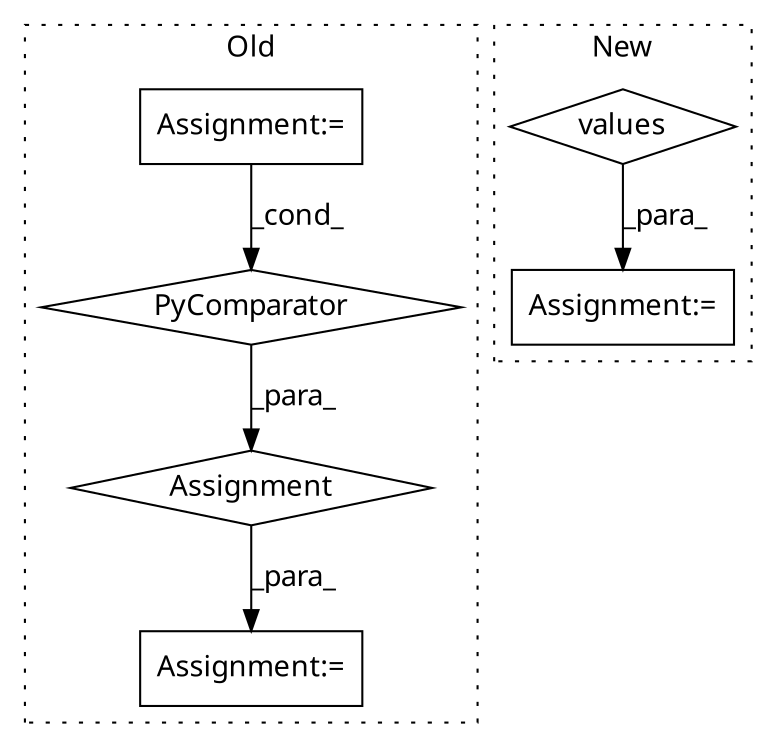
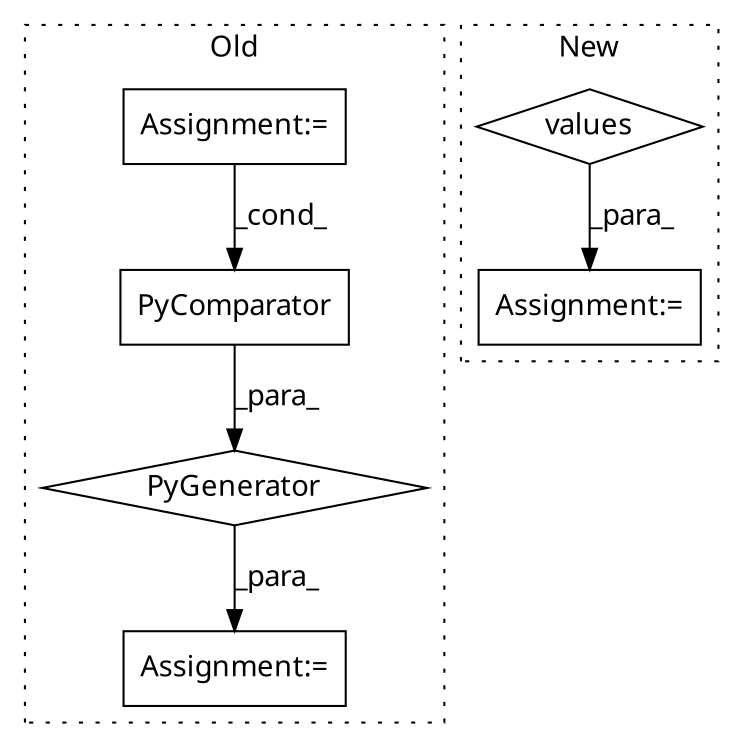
node "PyComparator": shape diamond -> box
node "Assignment": label "Assignment" -> "PyGenerator"
